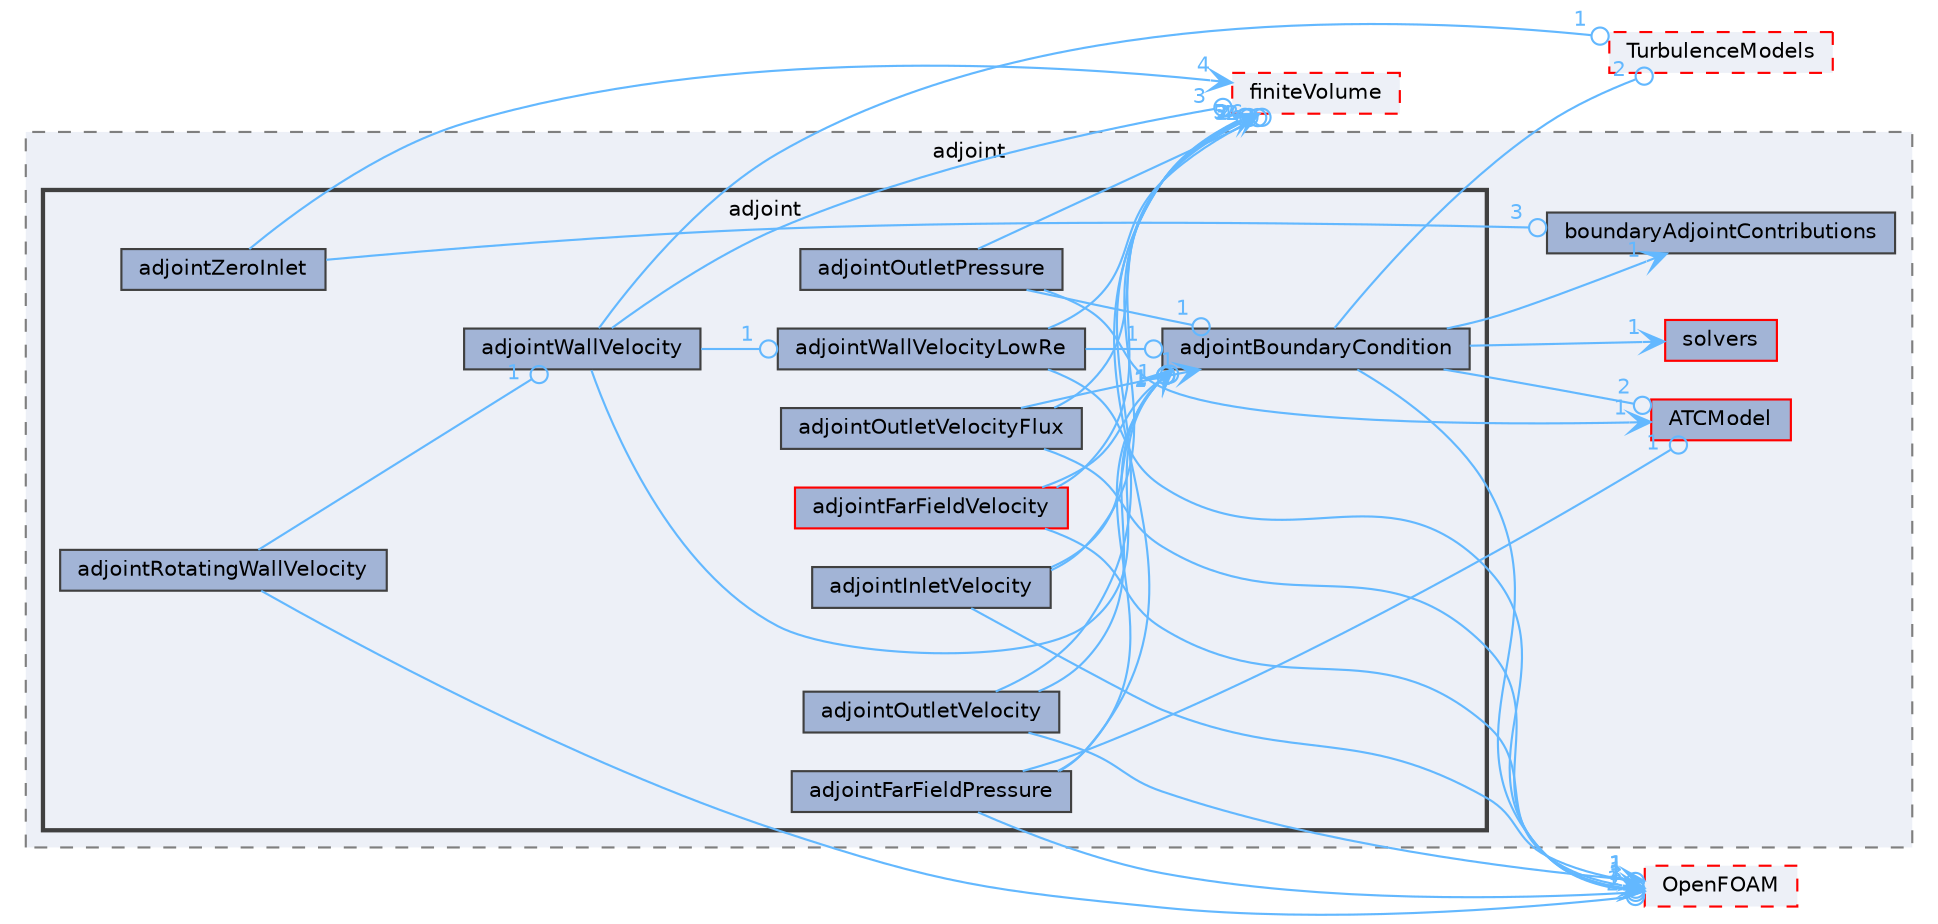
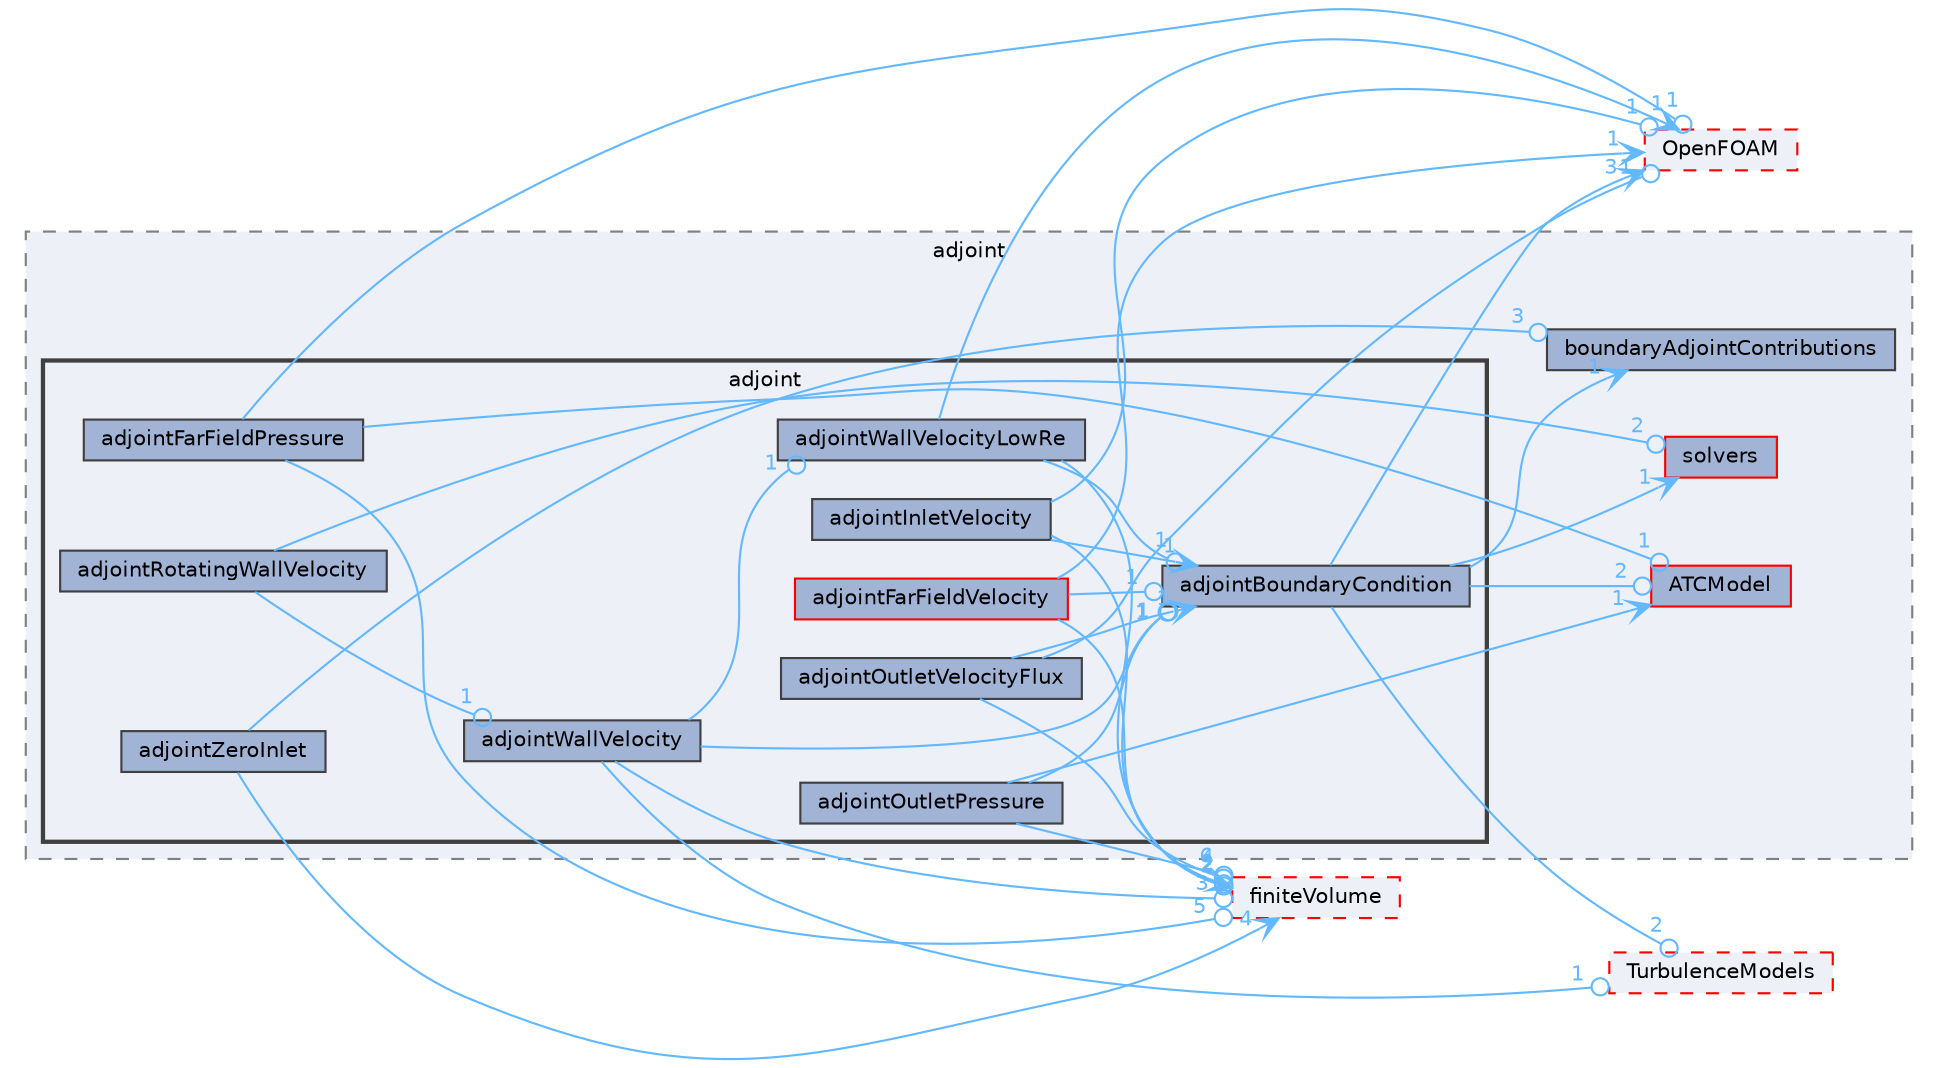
edge "adjointOutletVelocityFlux" -> "finiteVolume": arrowhead vee -> odot
edge "adjointFarFieldPressure" -> "adjointBoundaryCondition": removed
node "adjointOutletVelocity": removed
edge "adjointRotatingWallVelocity" -> "OpenFOAM": now "adjointRotatingWallVelocity" -> "solvers"
